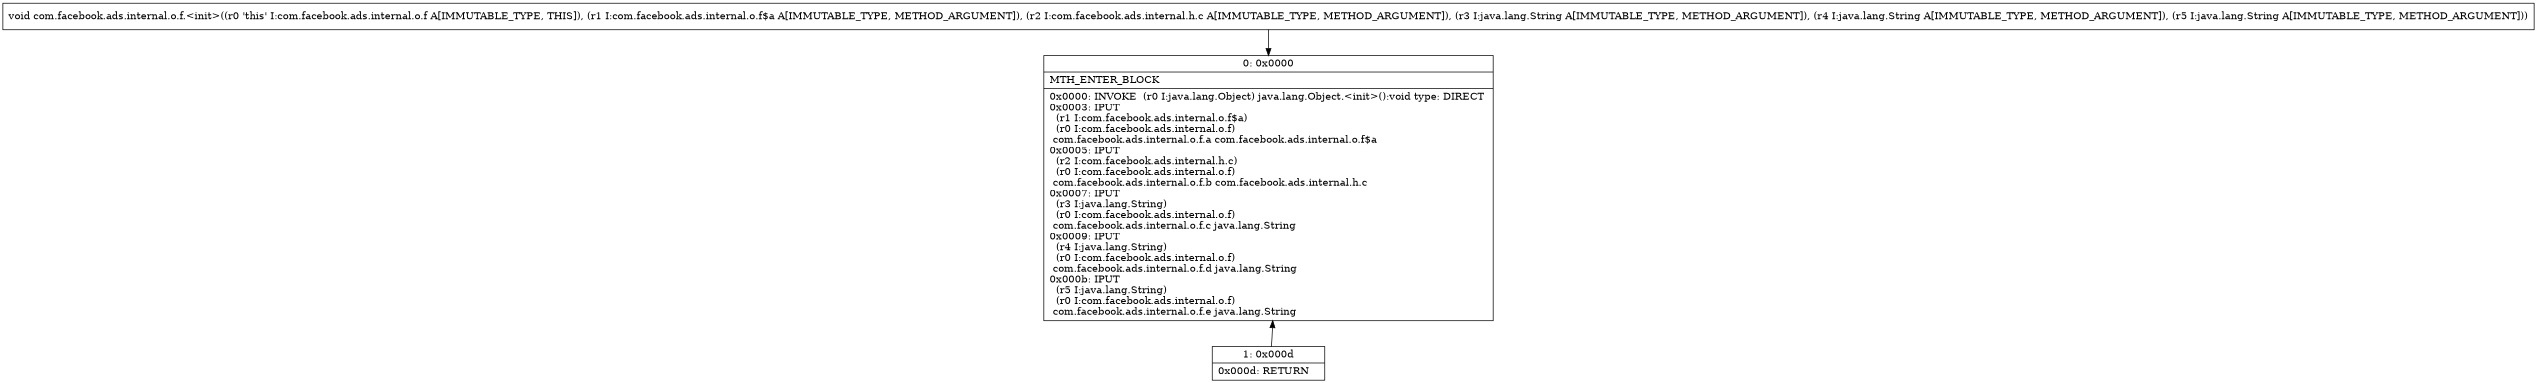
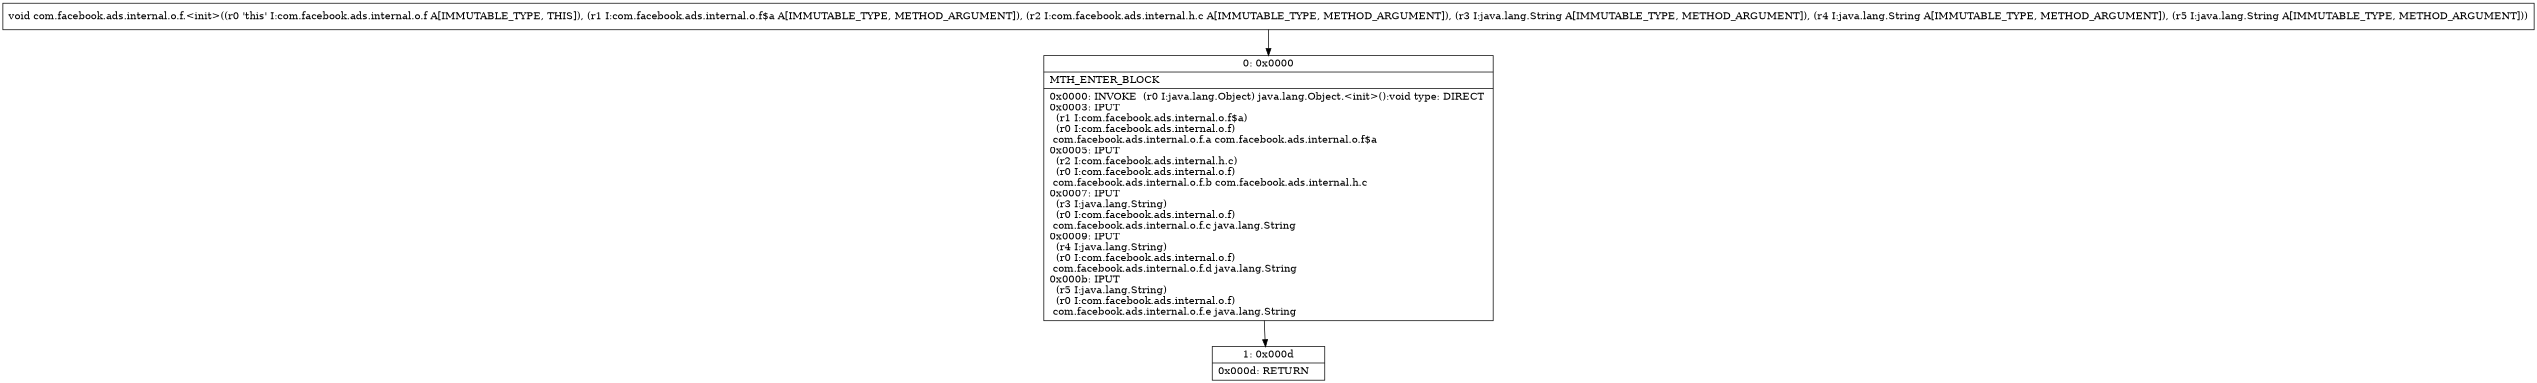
edge "1: 0x000d" -> "0: 0x0000": reversed
